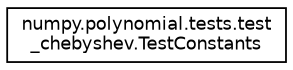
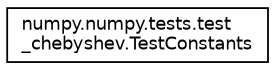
node "numpy.polynomial.tests.test _chebyshev.TestConstants": label "numpy.polynomial.tests.test _chebyshev.TestConstants" -> "numpy.numpy.tests.test _chebyshev.TestConstants"
